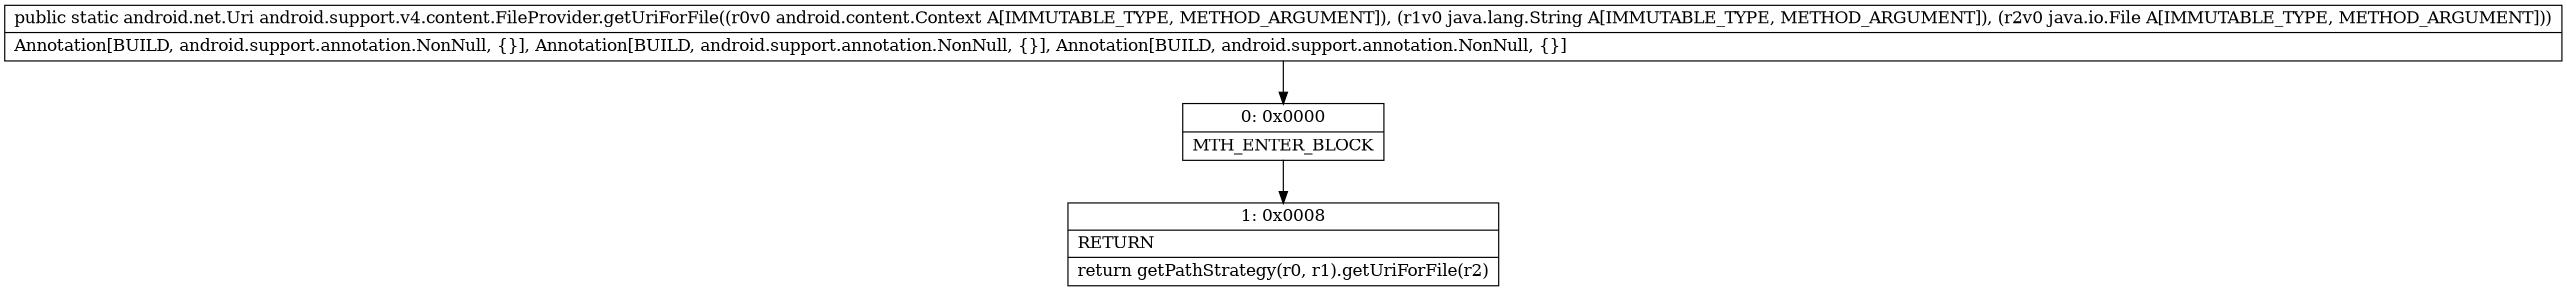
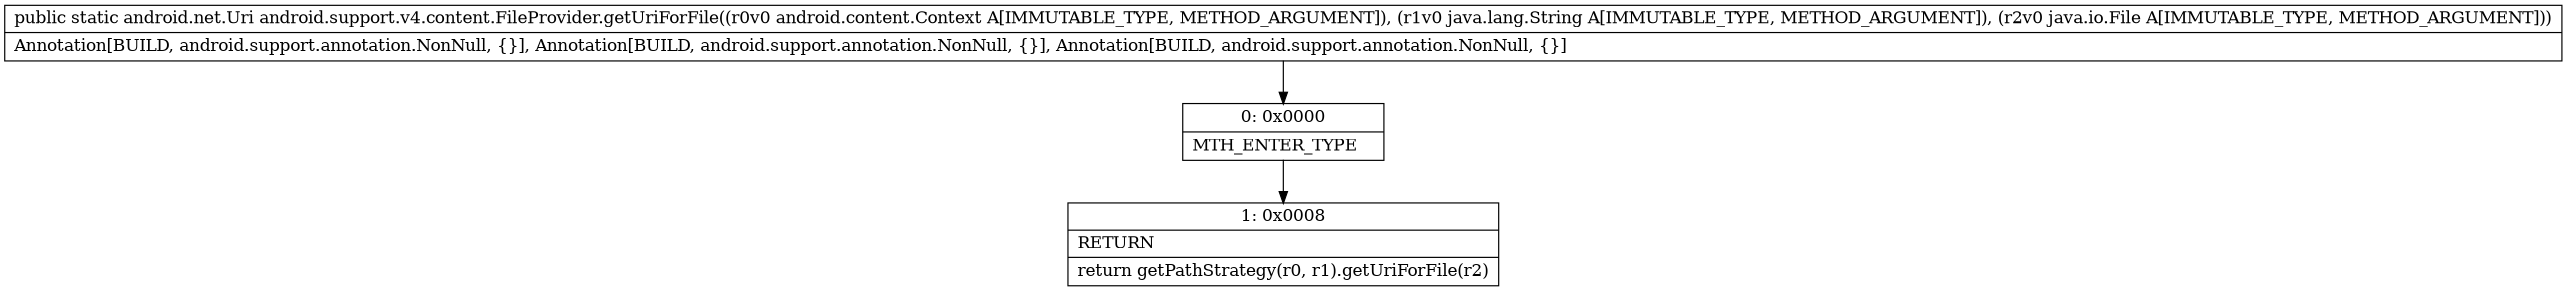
node "0: 0x0000": text "MTH_ENTER_BLOCK" -> "MTH_ENTER_TYPE"
